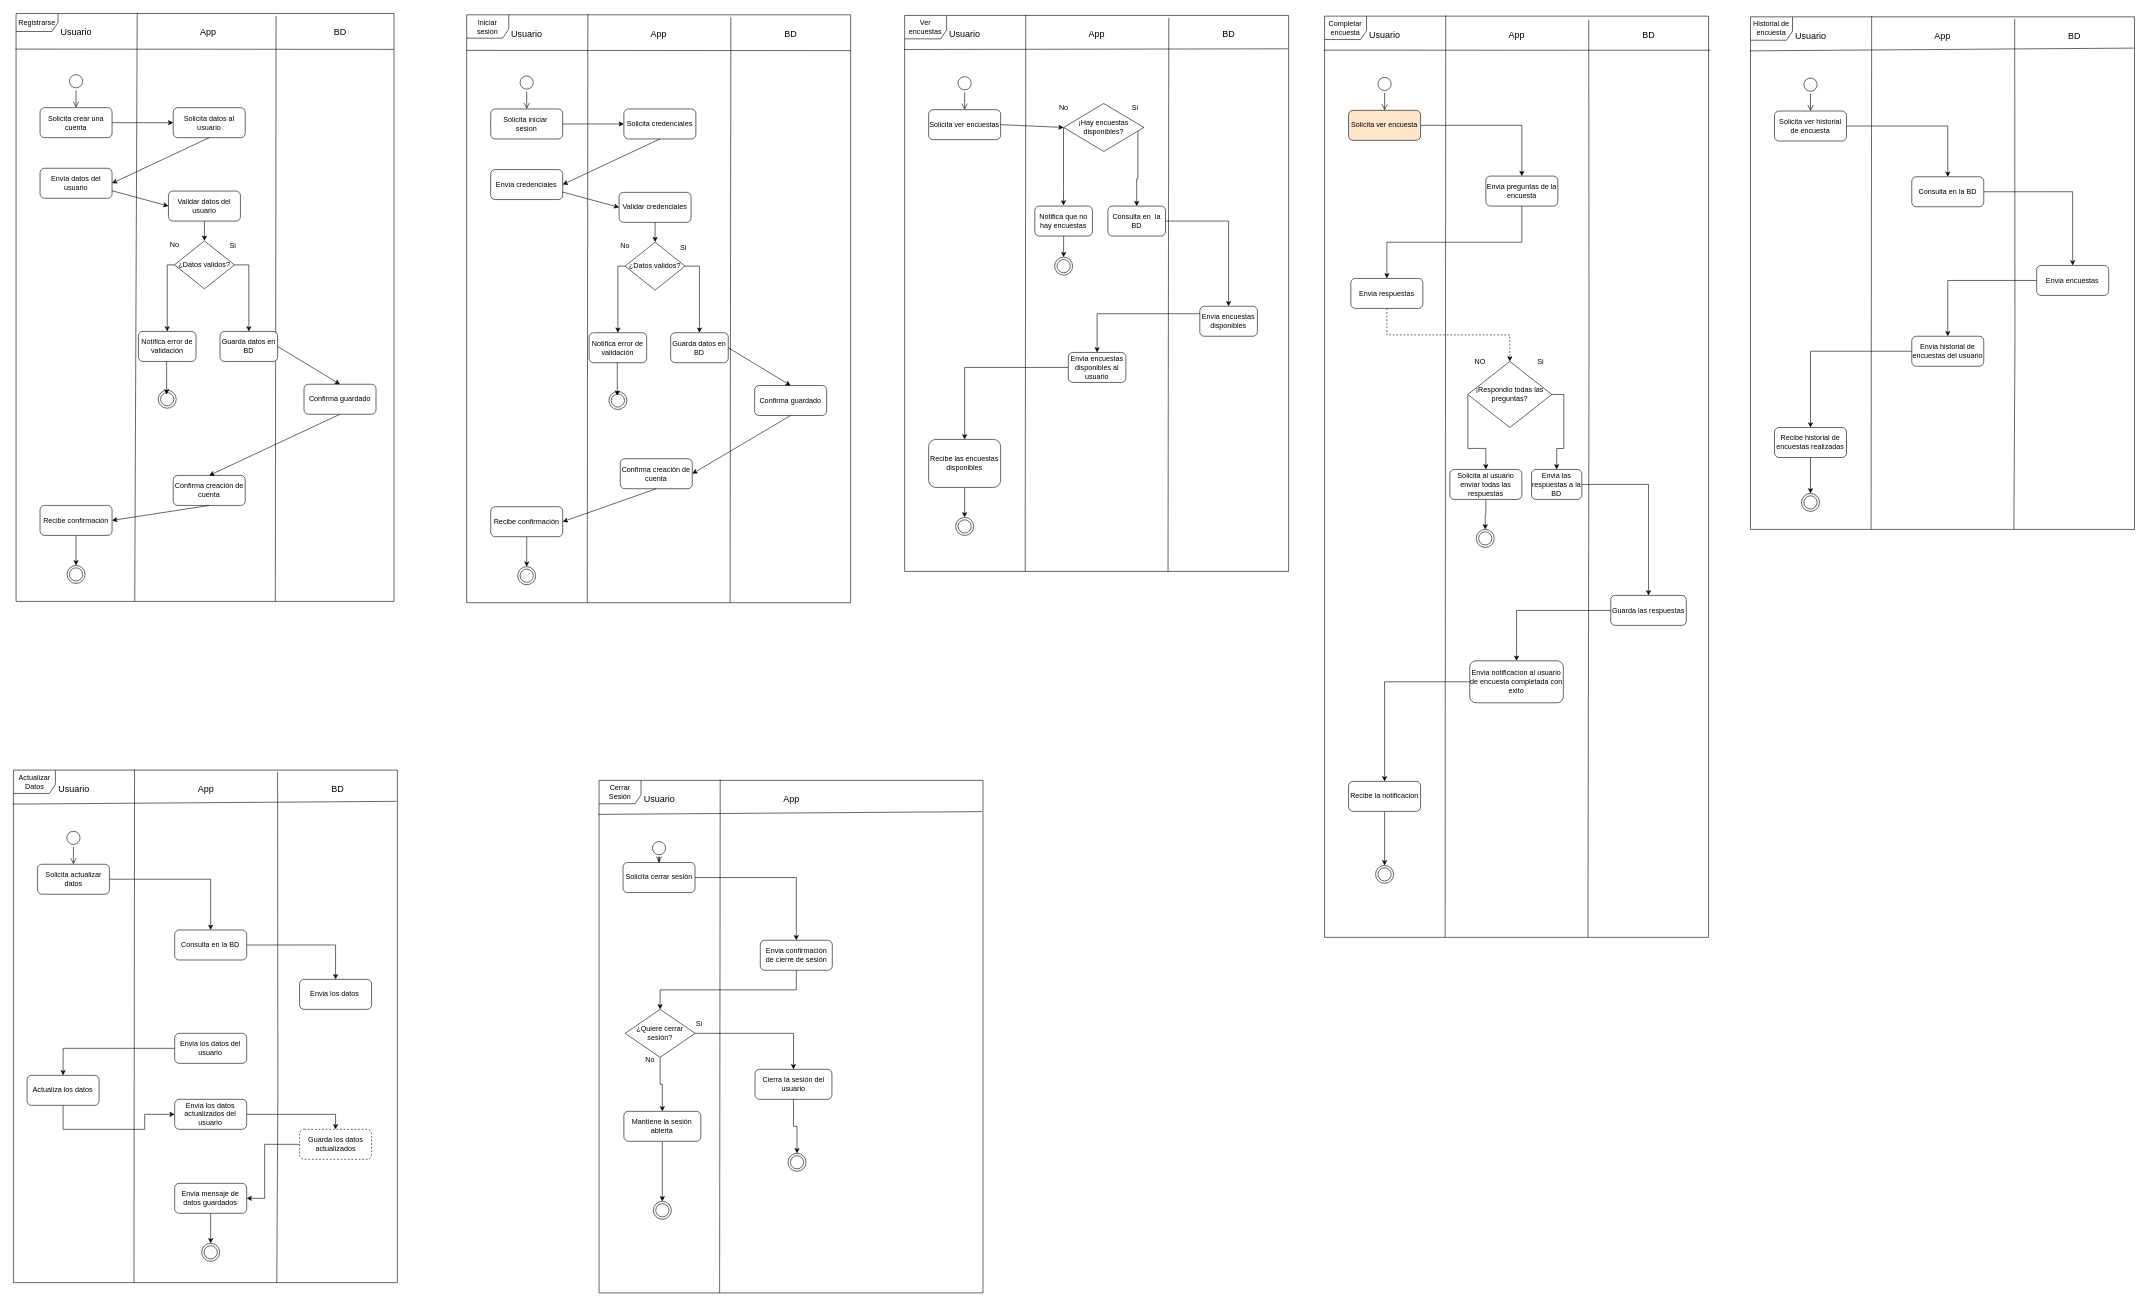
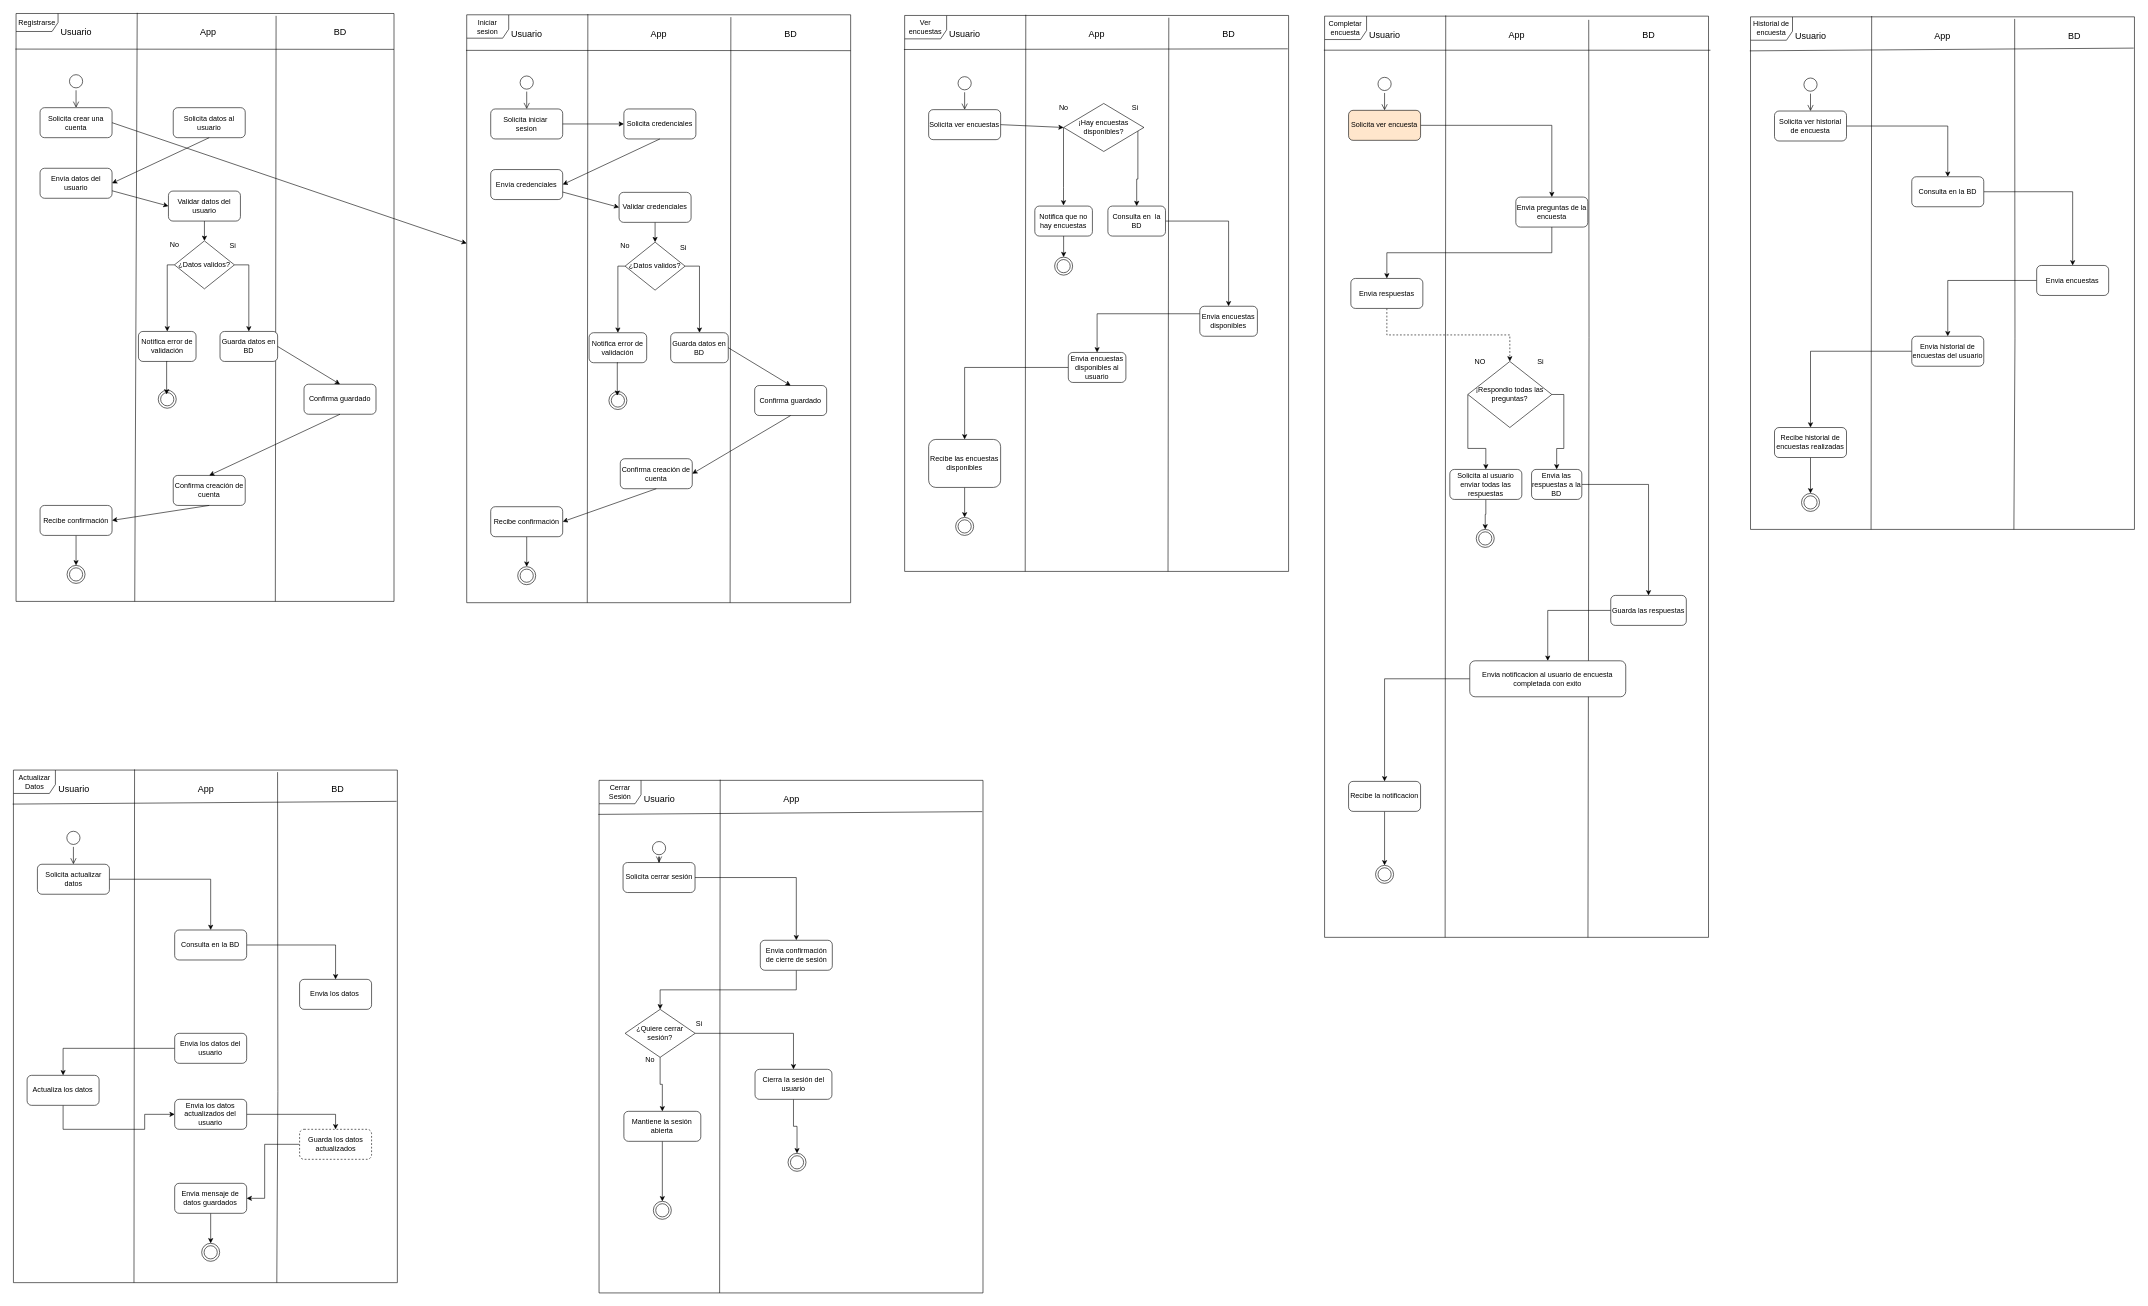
edge "Solicita crear una cuenta" -> "Solicita datos al usuario": now "Solicita crear una cuenta" -> "Iniciar sesion"
node "Envia preguntas de la encuesta": moved (1522, 191) -> (1552, 212)
node "Envia notificacion al usuario de encuesta completada con exito": size 94x42 -> 156x36
